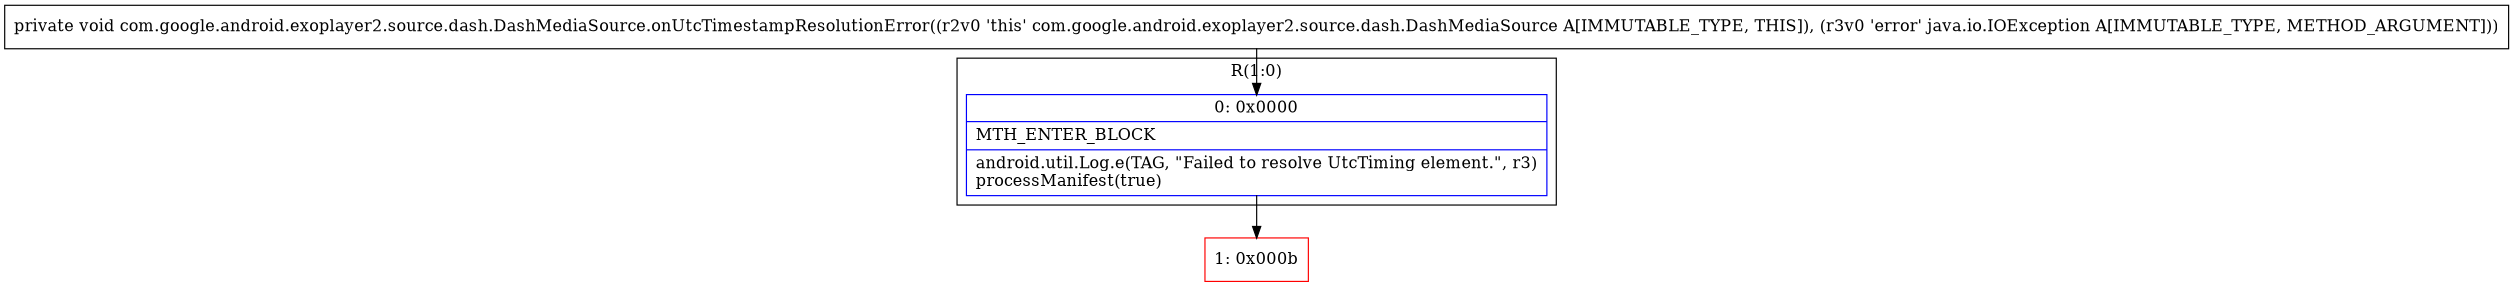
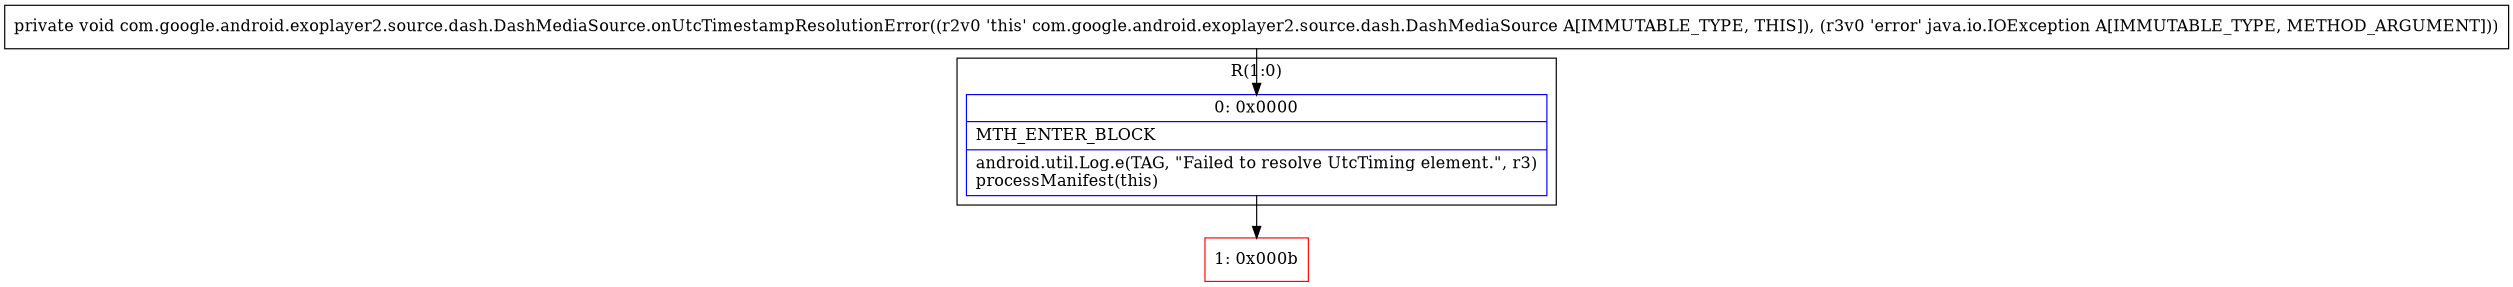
node "0: 0x0000": text "processManifest(true)" -> "processManifest(this)"
